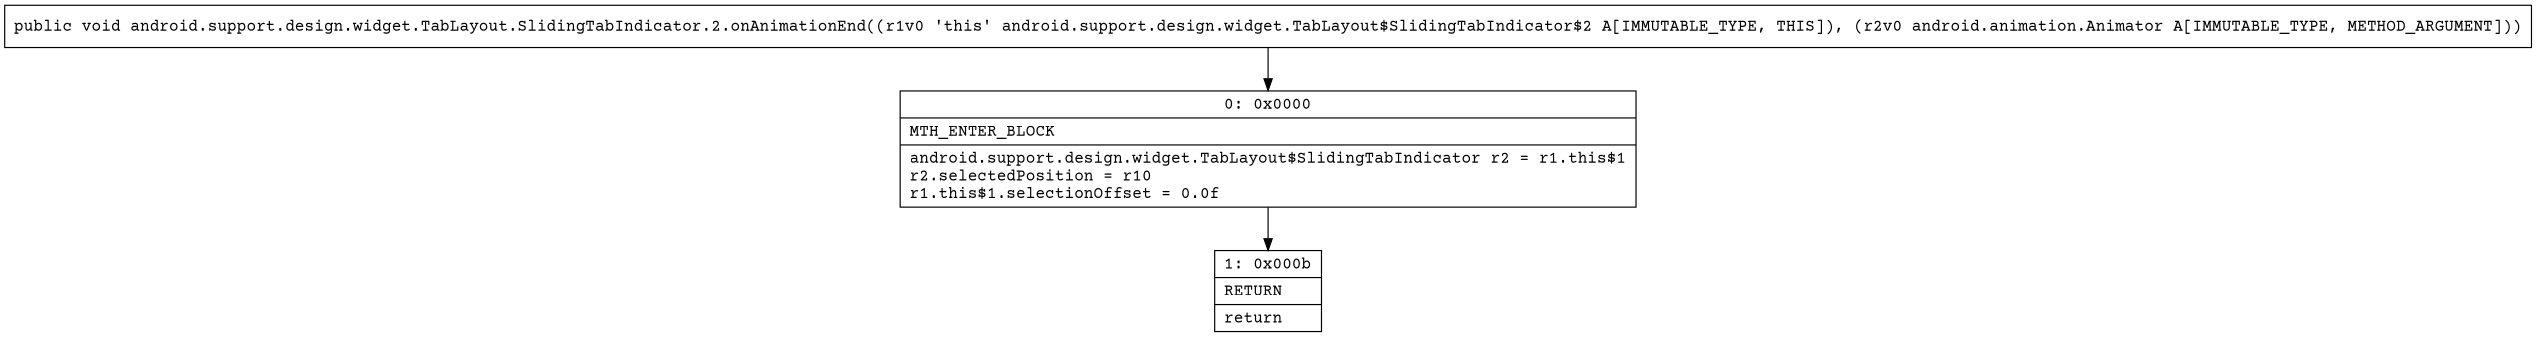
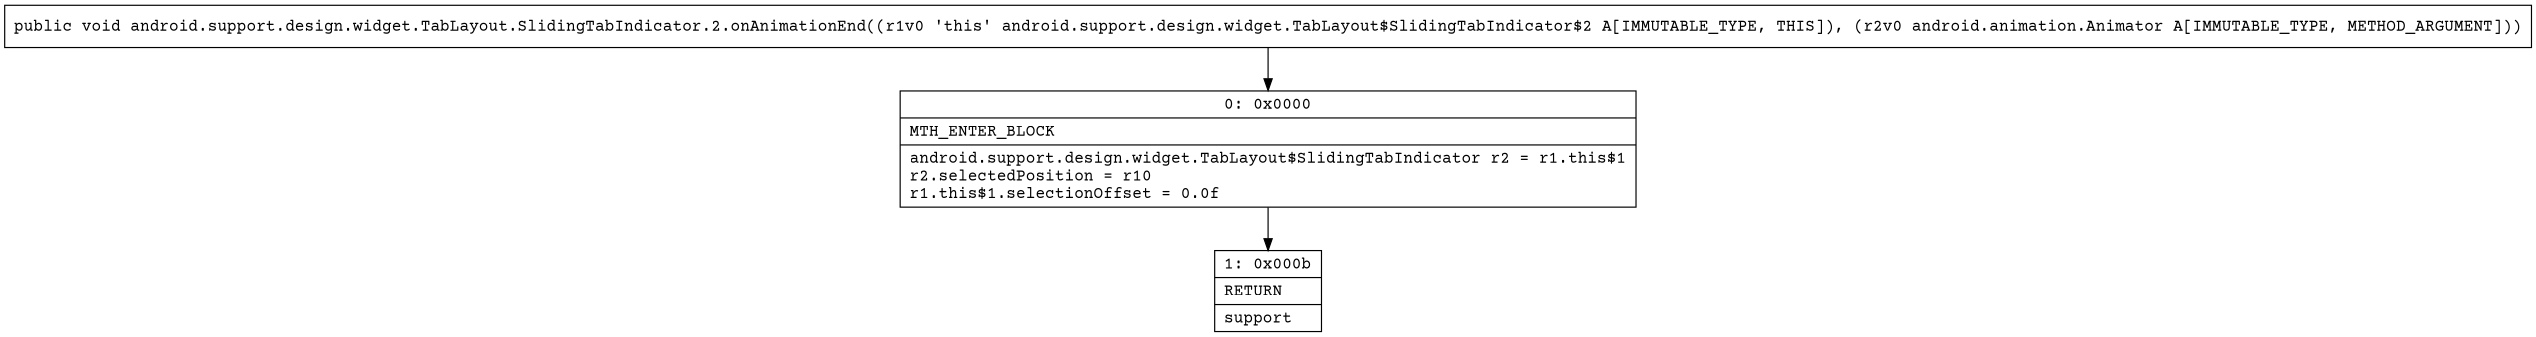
node "1: 0x000b": text "return" -> "support"
